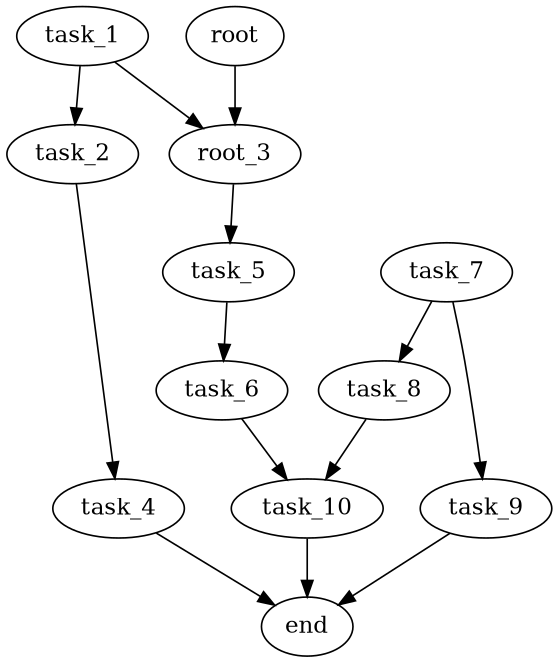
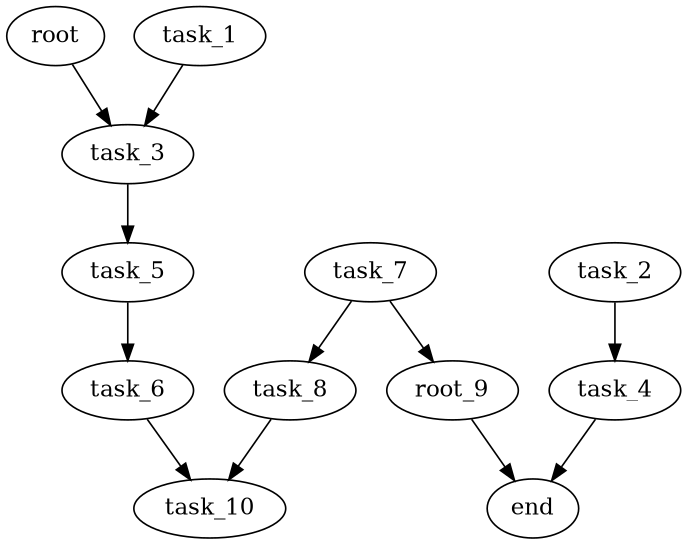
edge "task_1" -> "task_2": removed
node "root_3": label "root_3" -> "task_3"
node "task_9": label "task_9" -> "root_9"
edge "task_10" -> "end": removed
